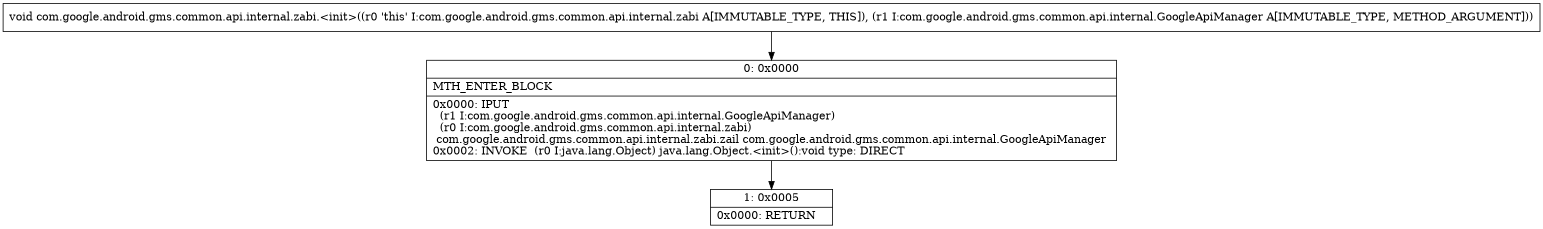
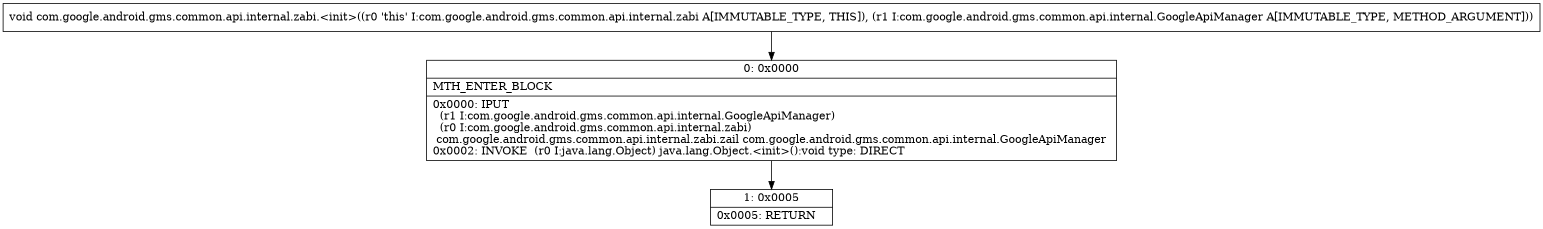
node "1: 0x0005": text "0x0000: RETURN" -> "0x0005: RETURN"
